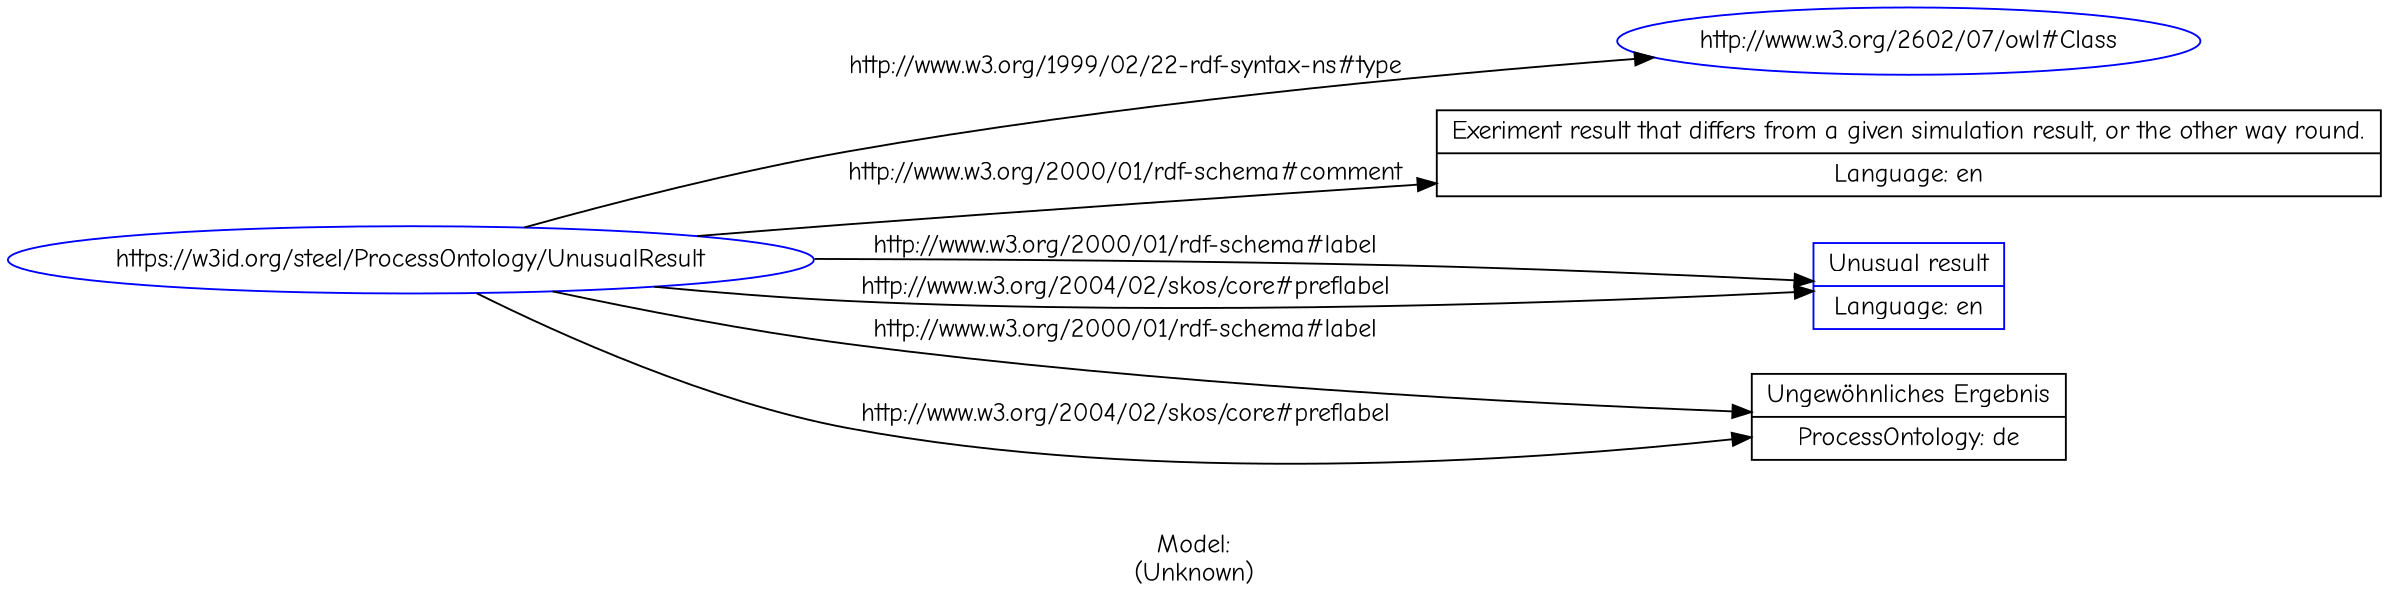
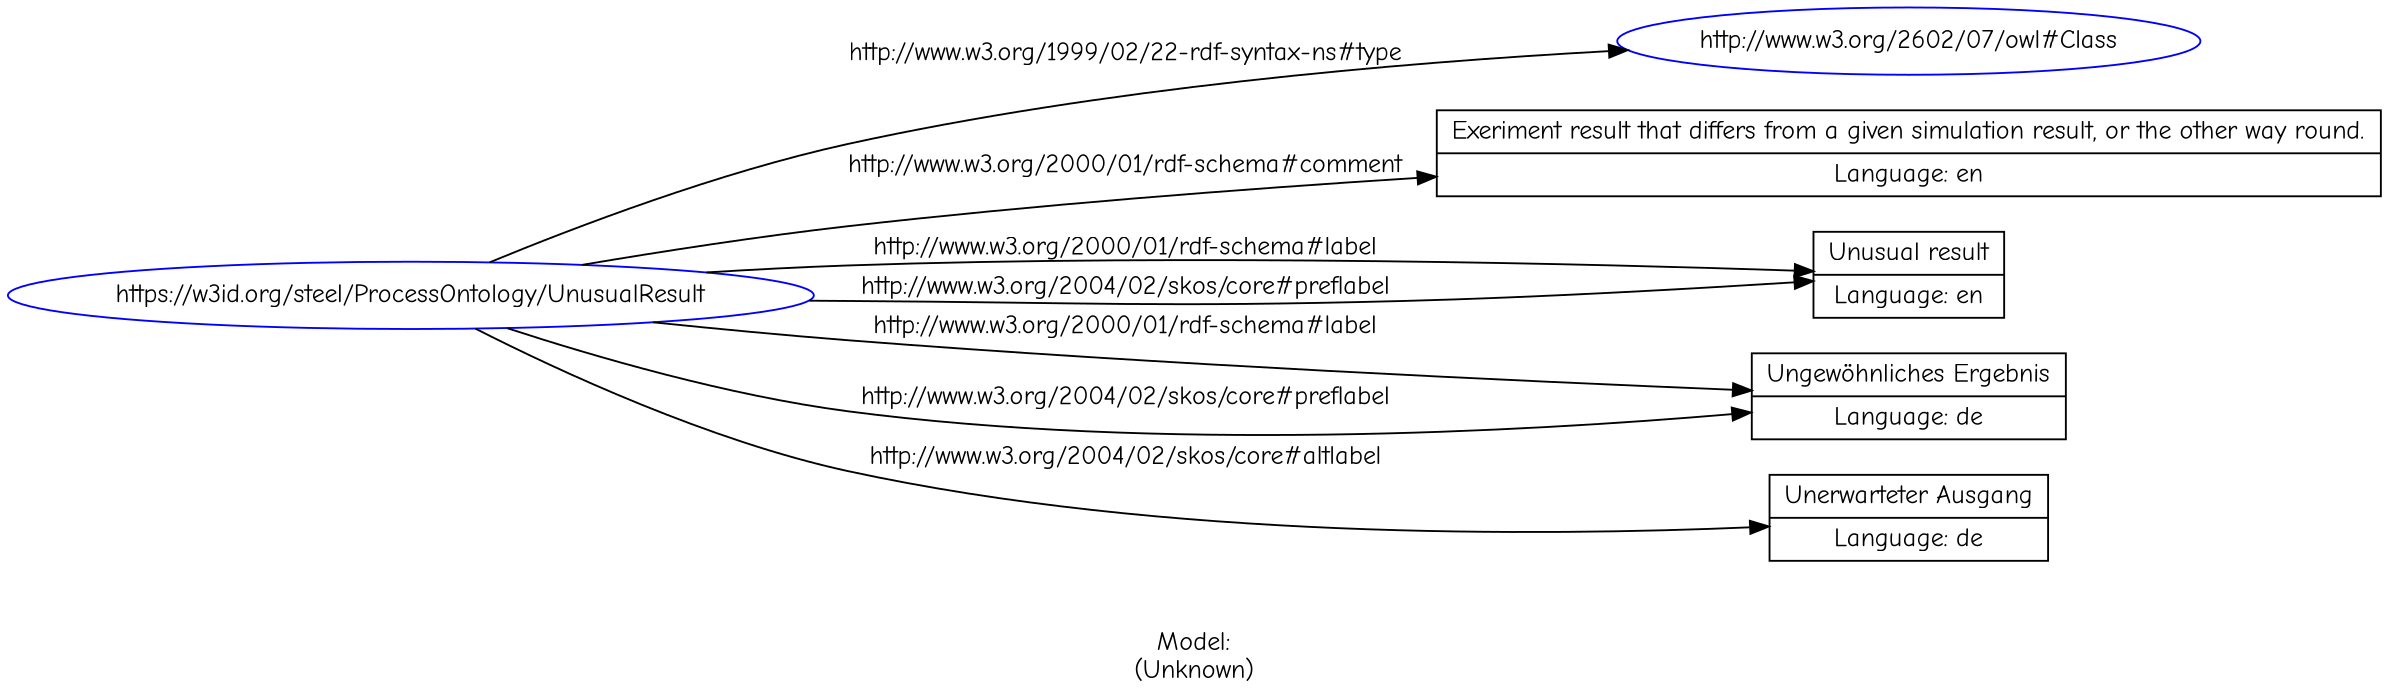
node "Unusual result": color blue -> black
node "Ungewöhnliches Ergebnis": text "ProcessOntology: de" -> "Language: de"
node "Unerwarteter Ausgang": added
